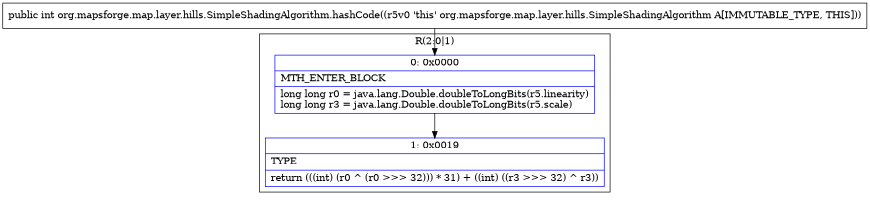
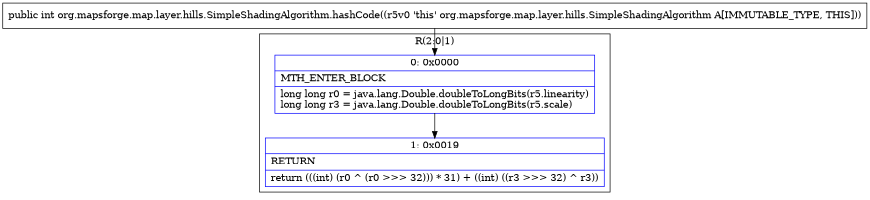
node "1: 0x0019": text "TYPE" -> "RETURN"
